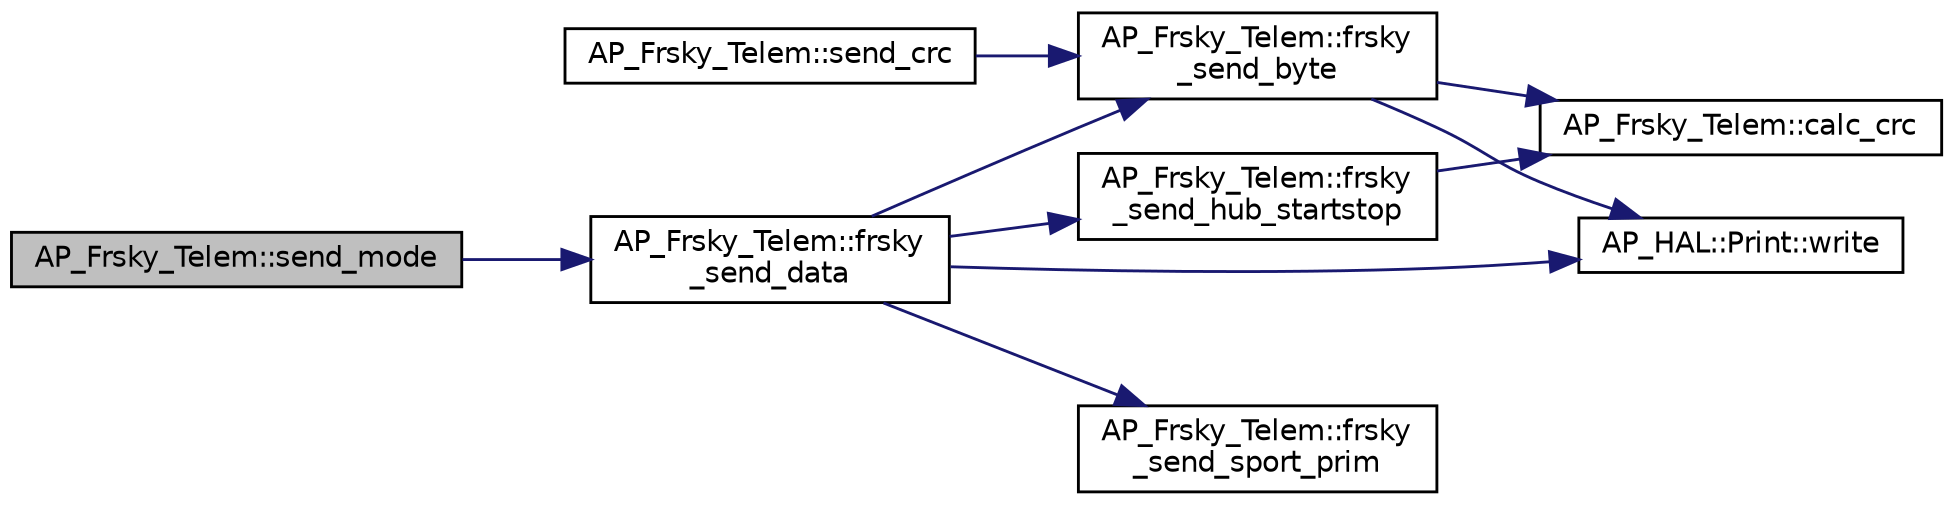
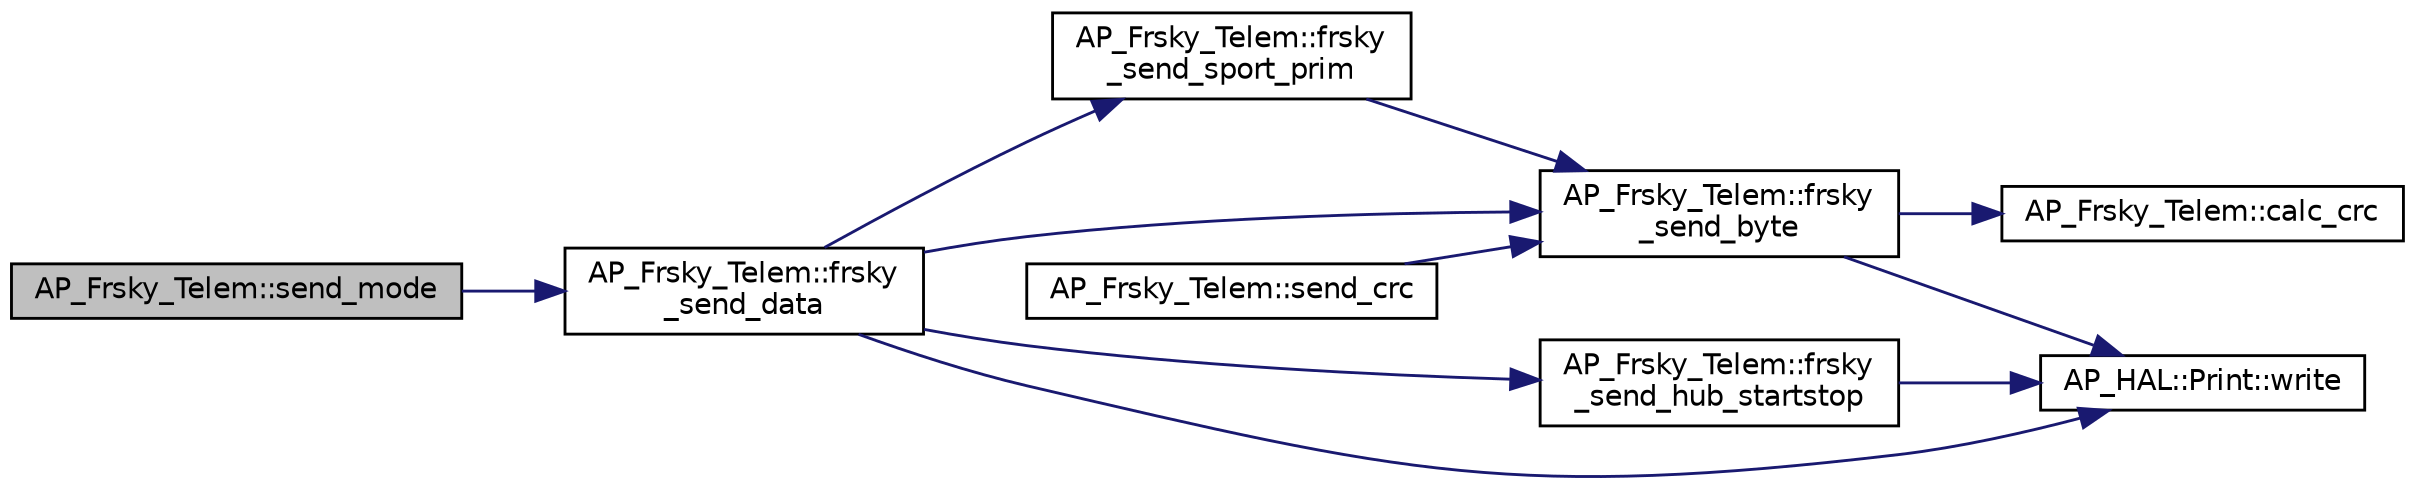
edge "AP_Frsky_Telem::frsky _send_sport_prim" -> "AP_Frsky_Telem::frsky _send_byte": added
edge "AP_Frsky_Telem::frsky _send_hub_startstop" -> "AP_Frsky_Telem::calc_crc": now "AP_Frsky_Telem::frsky _send_hub_startstop" -> "AP_HAL::Print::write"
